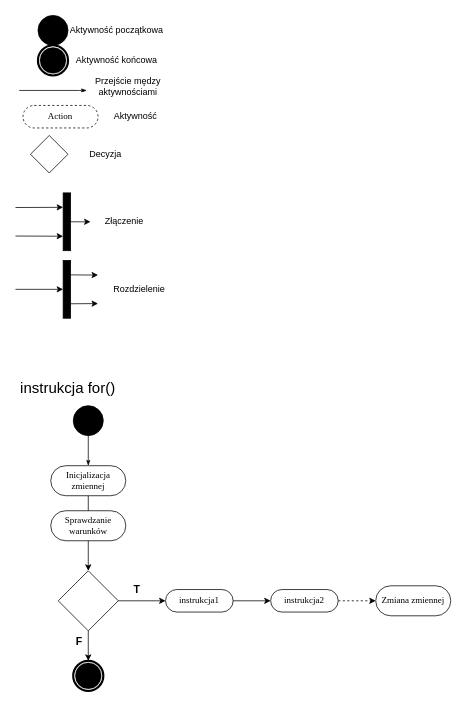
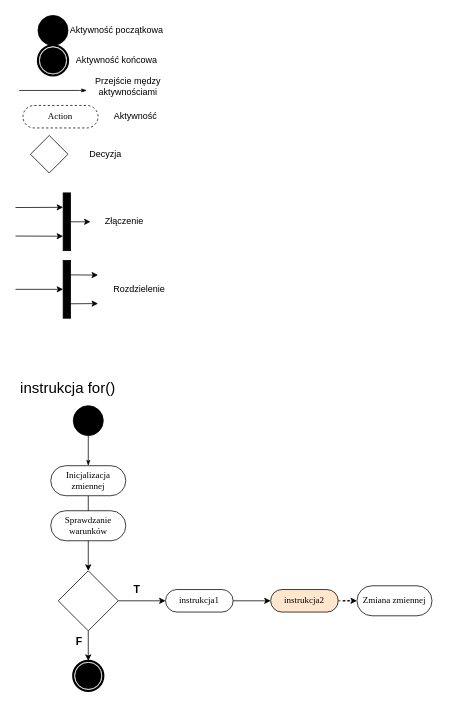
node "instrukcja2": fillcolor #ffffff -> #ffe6cc
node "Zmiana zmiennej": moved (413, 600) -> (394, 600)
